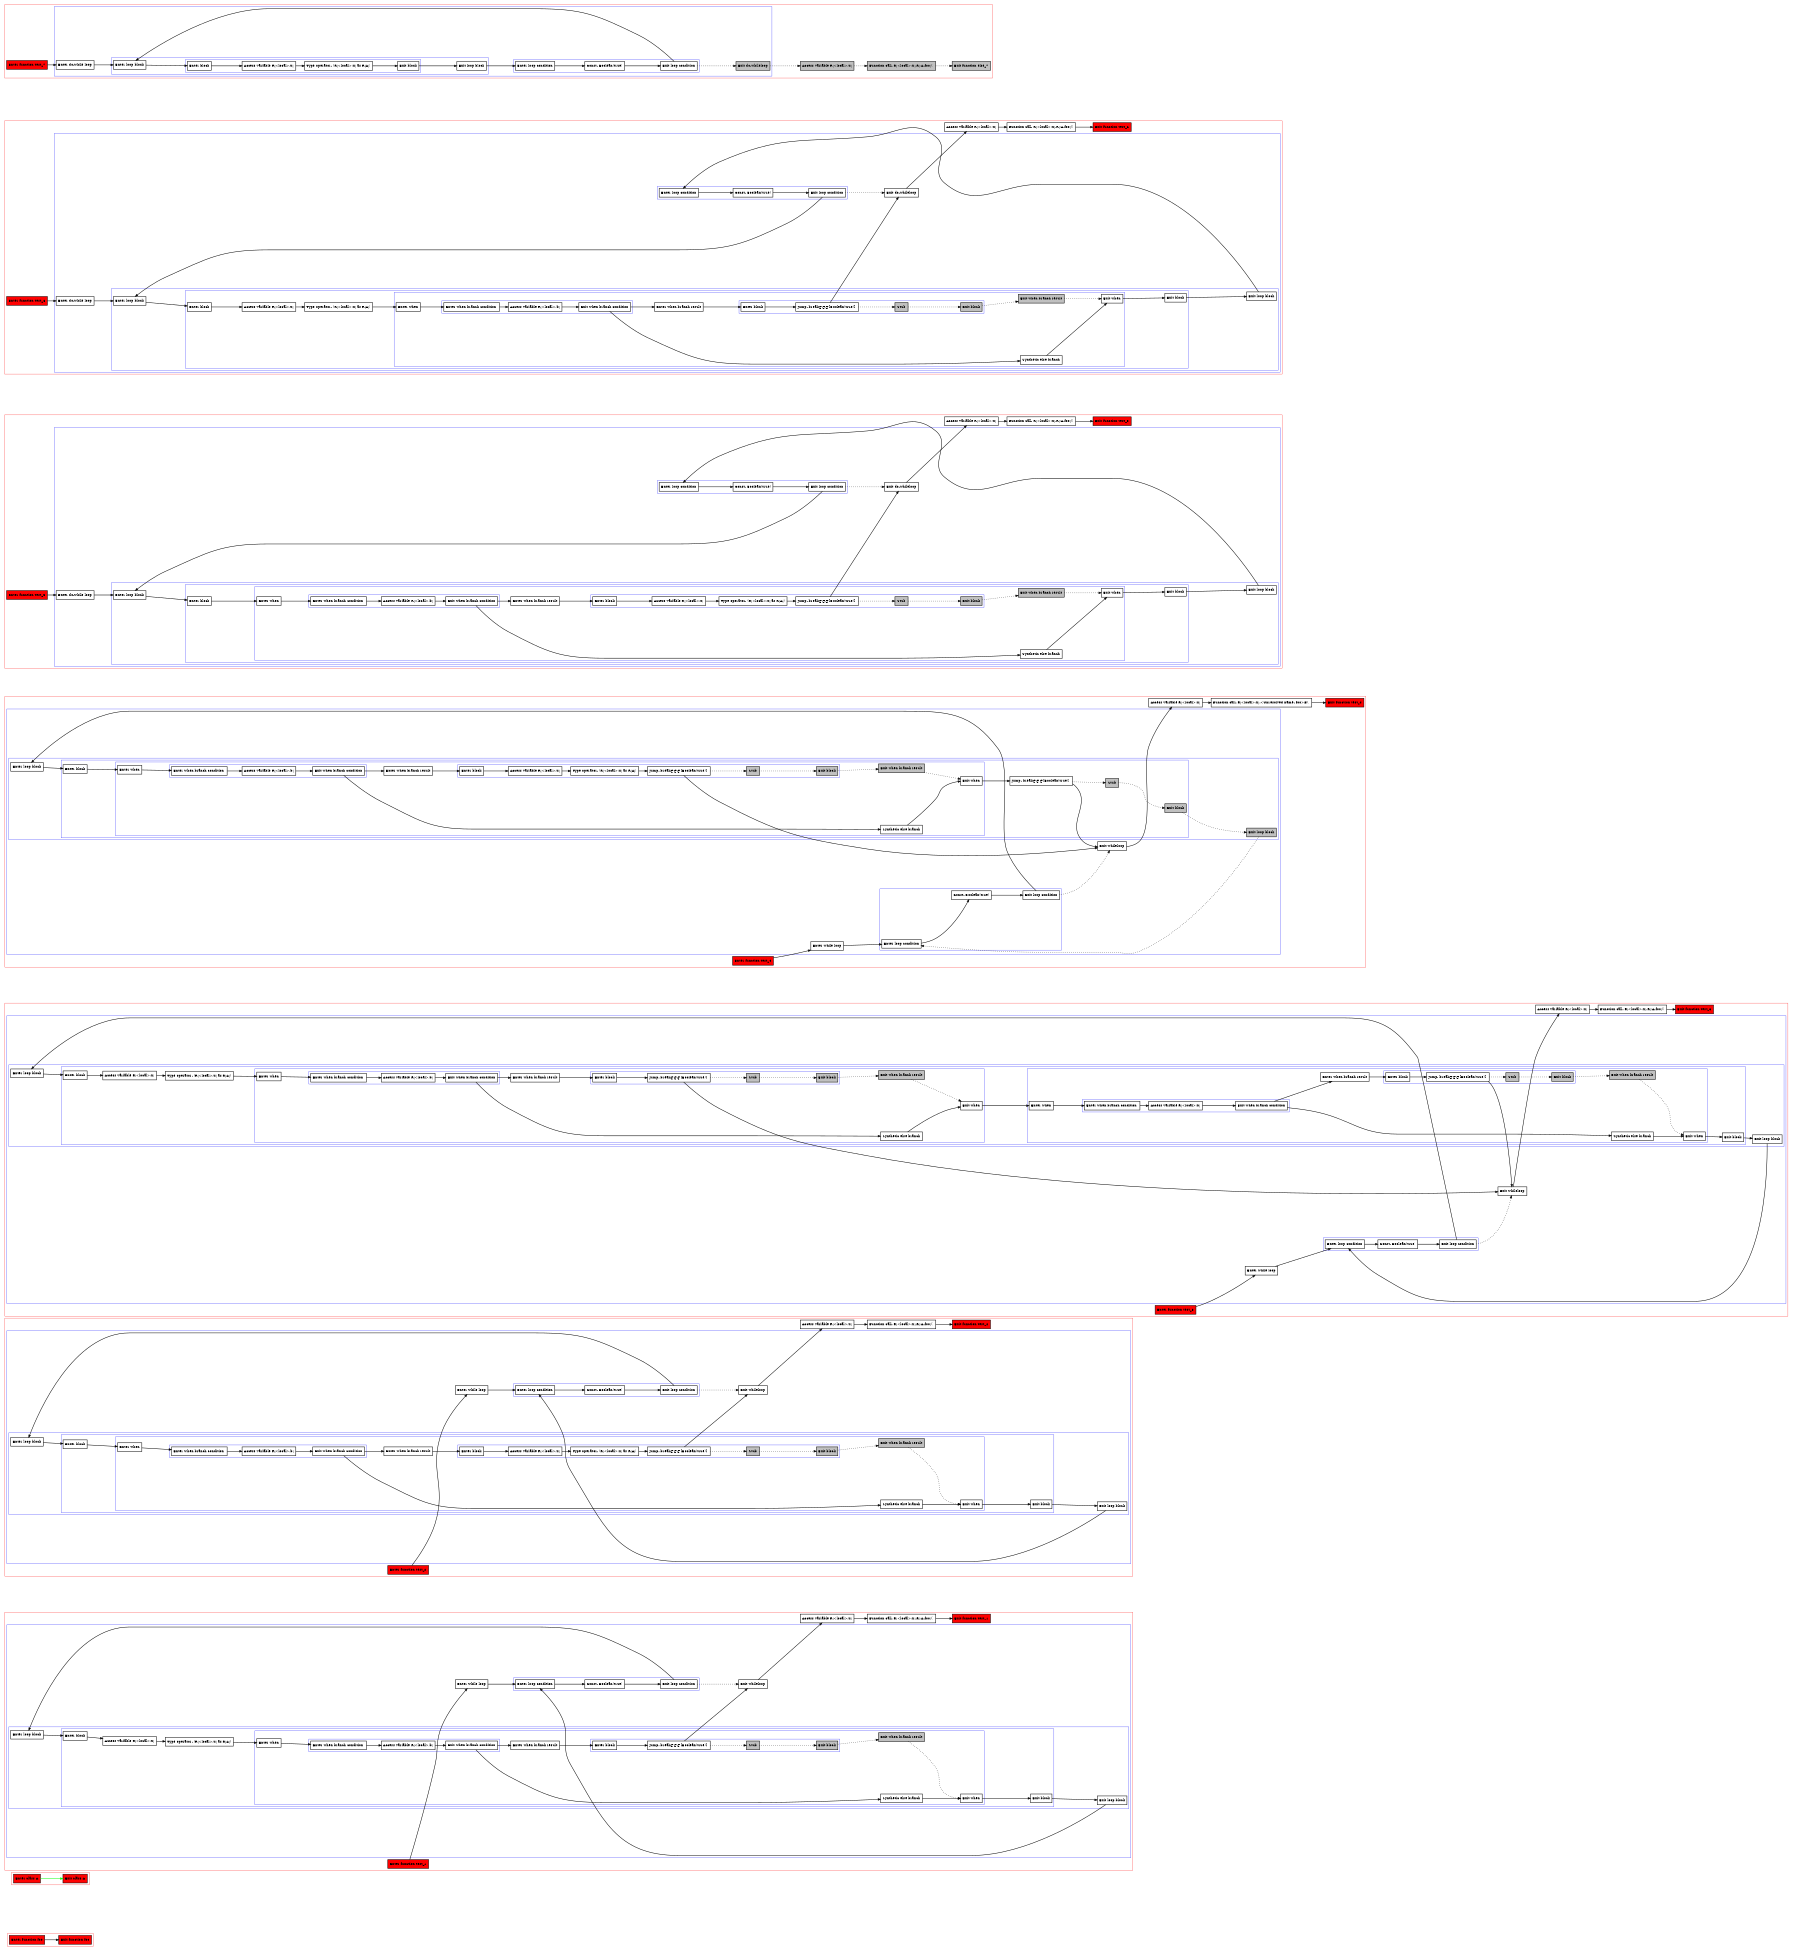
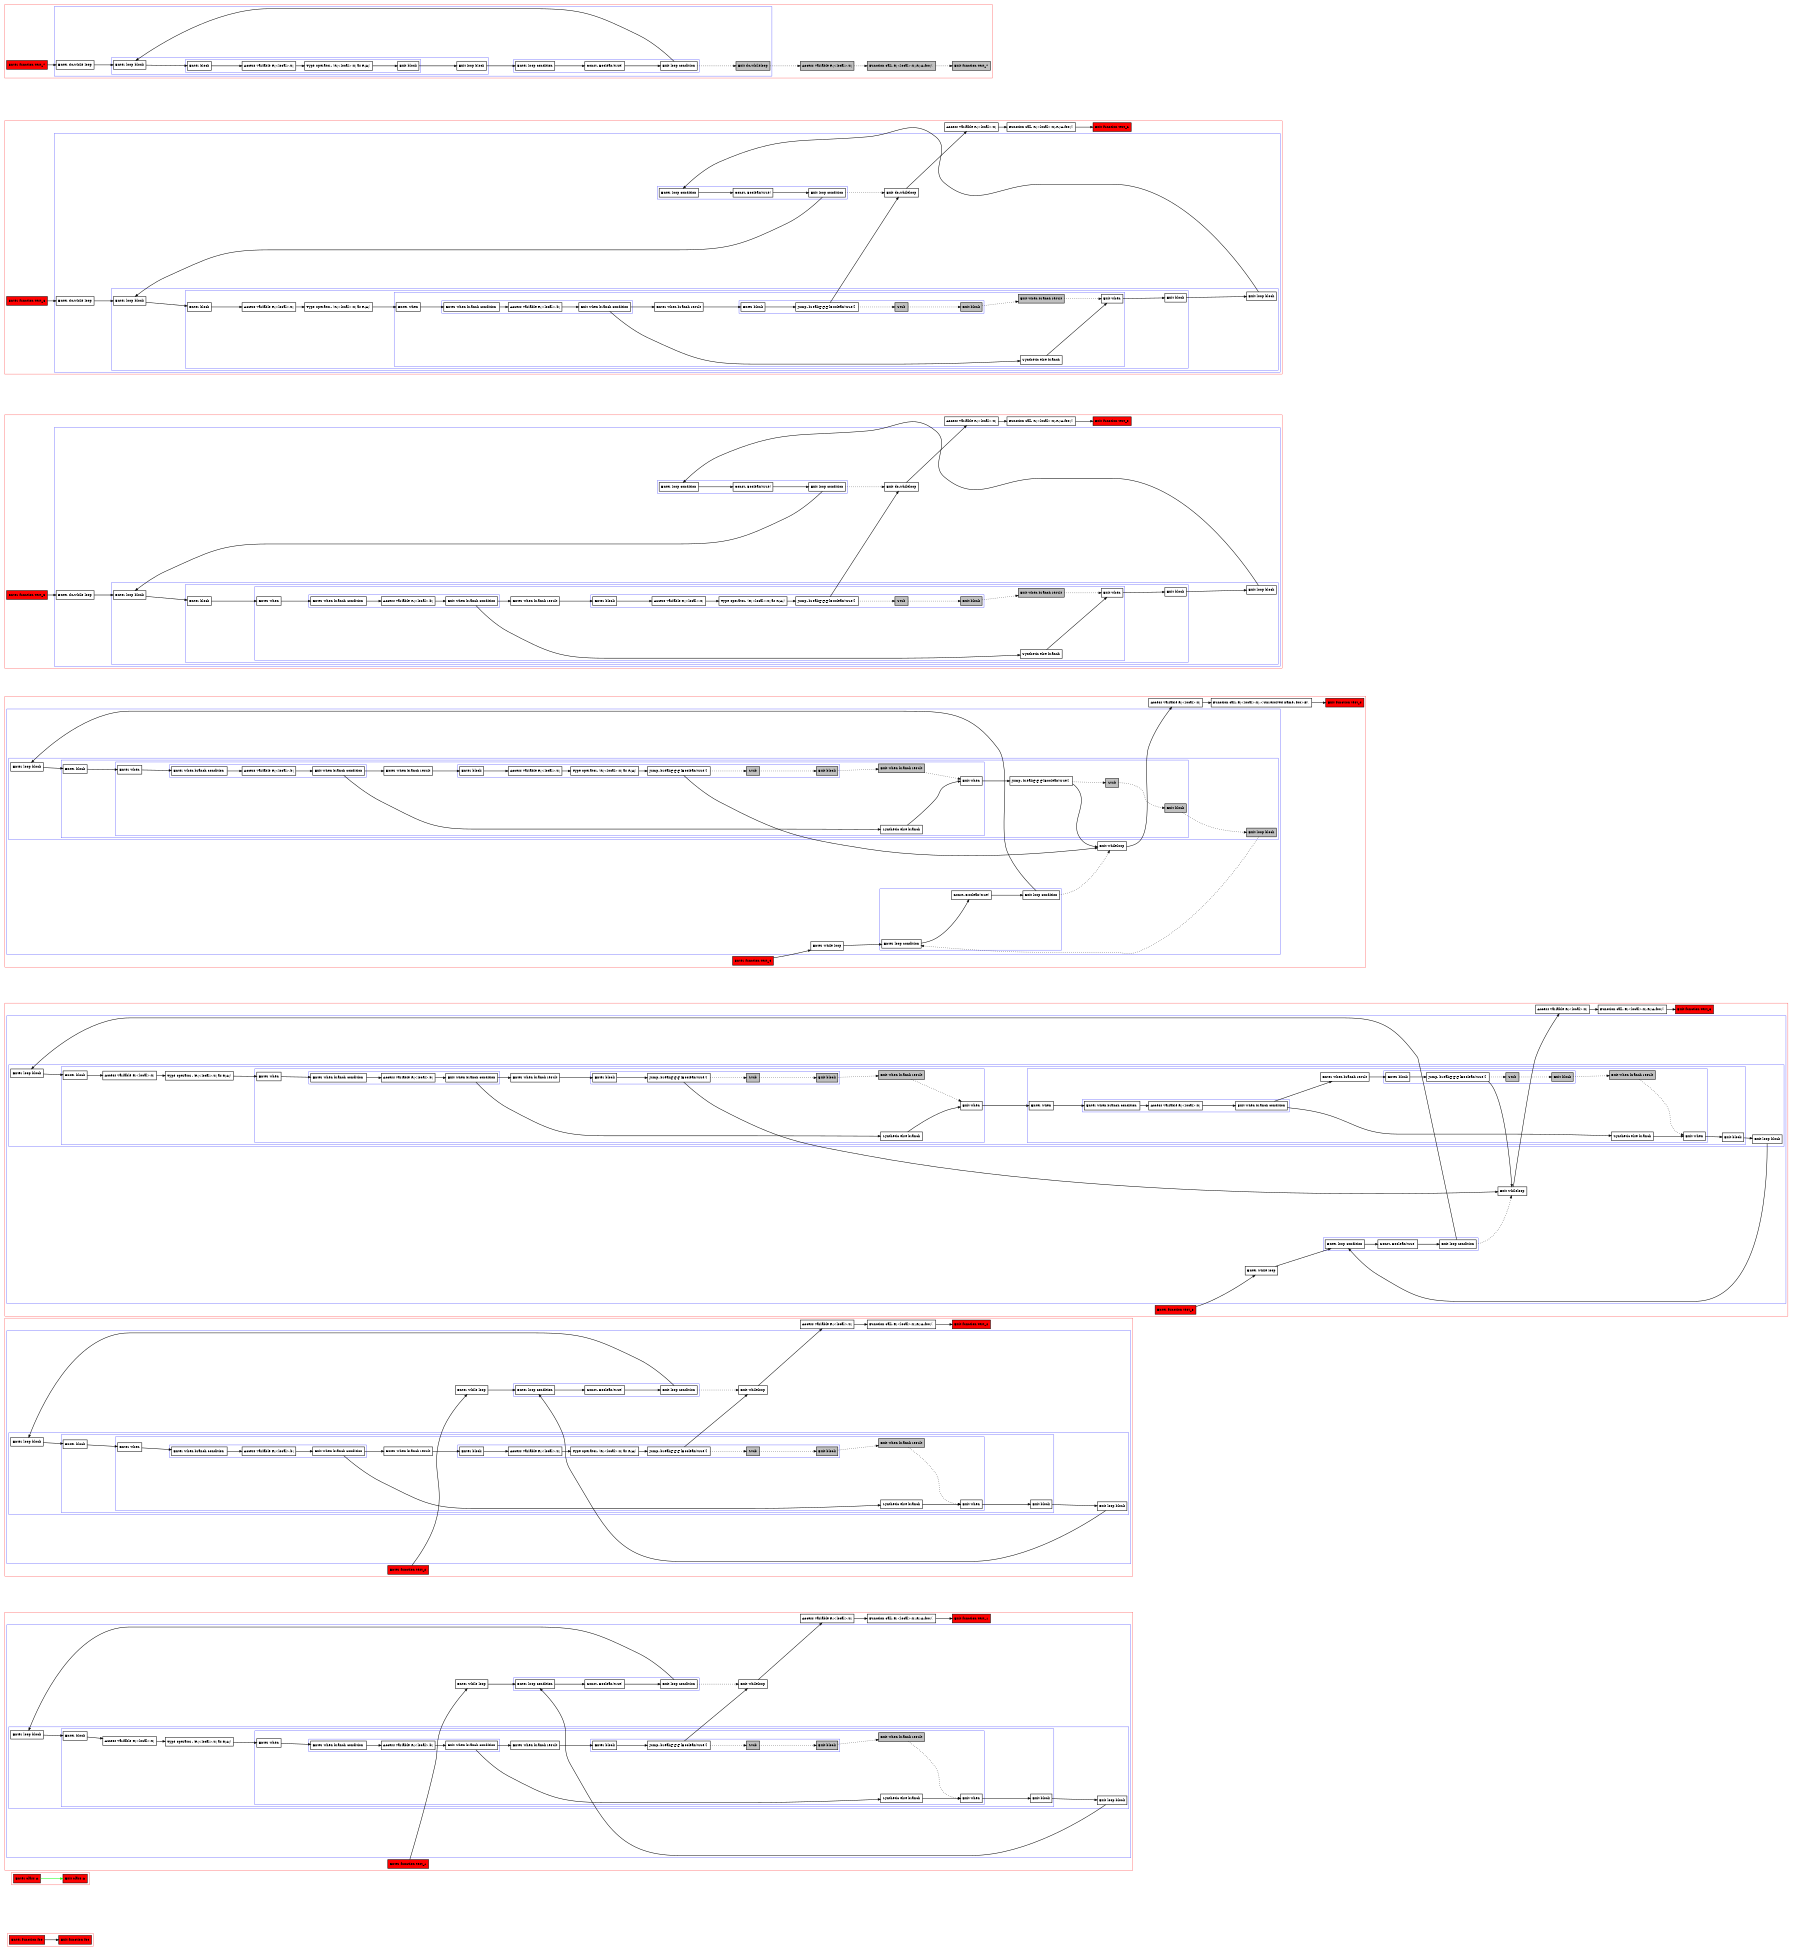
node "Exit function else_7": label "Exit function else_7" -> "Exit function test_7"
